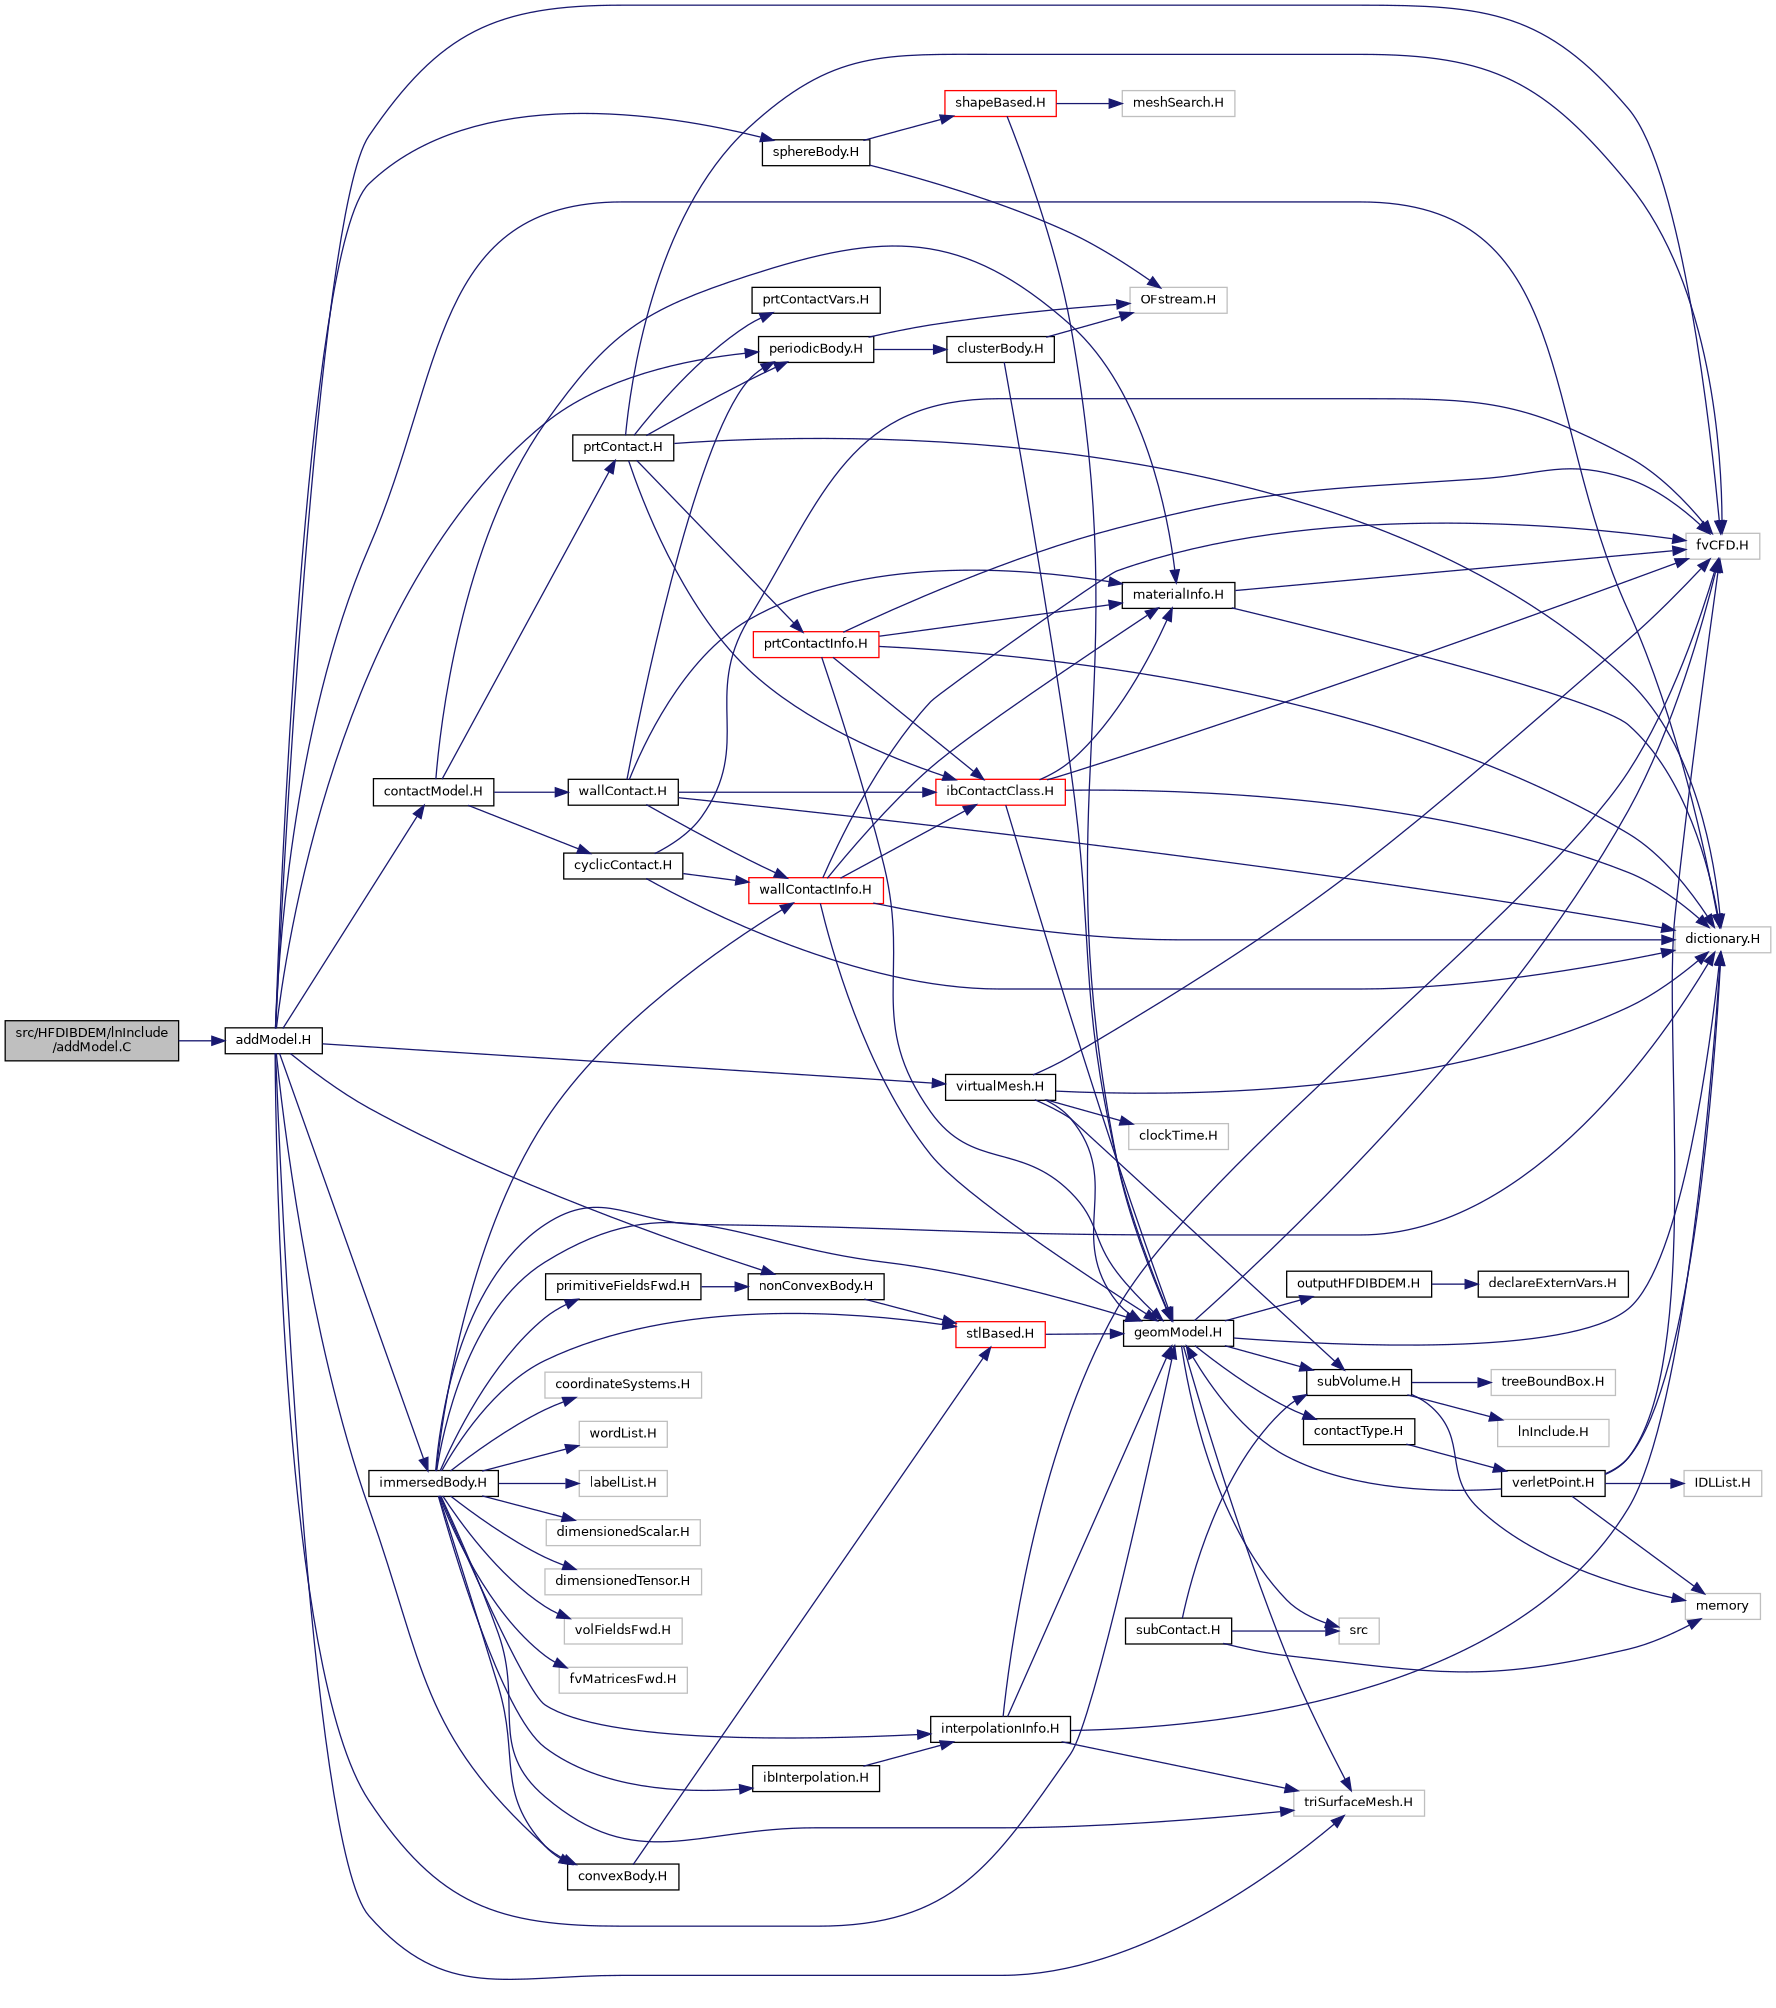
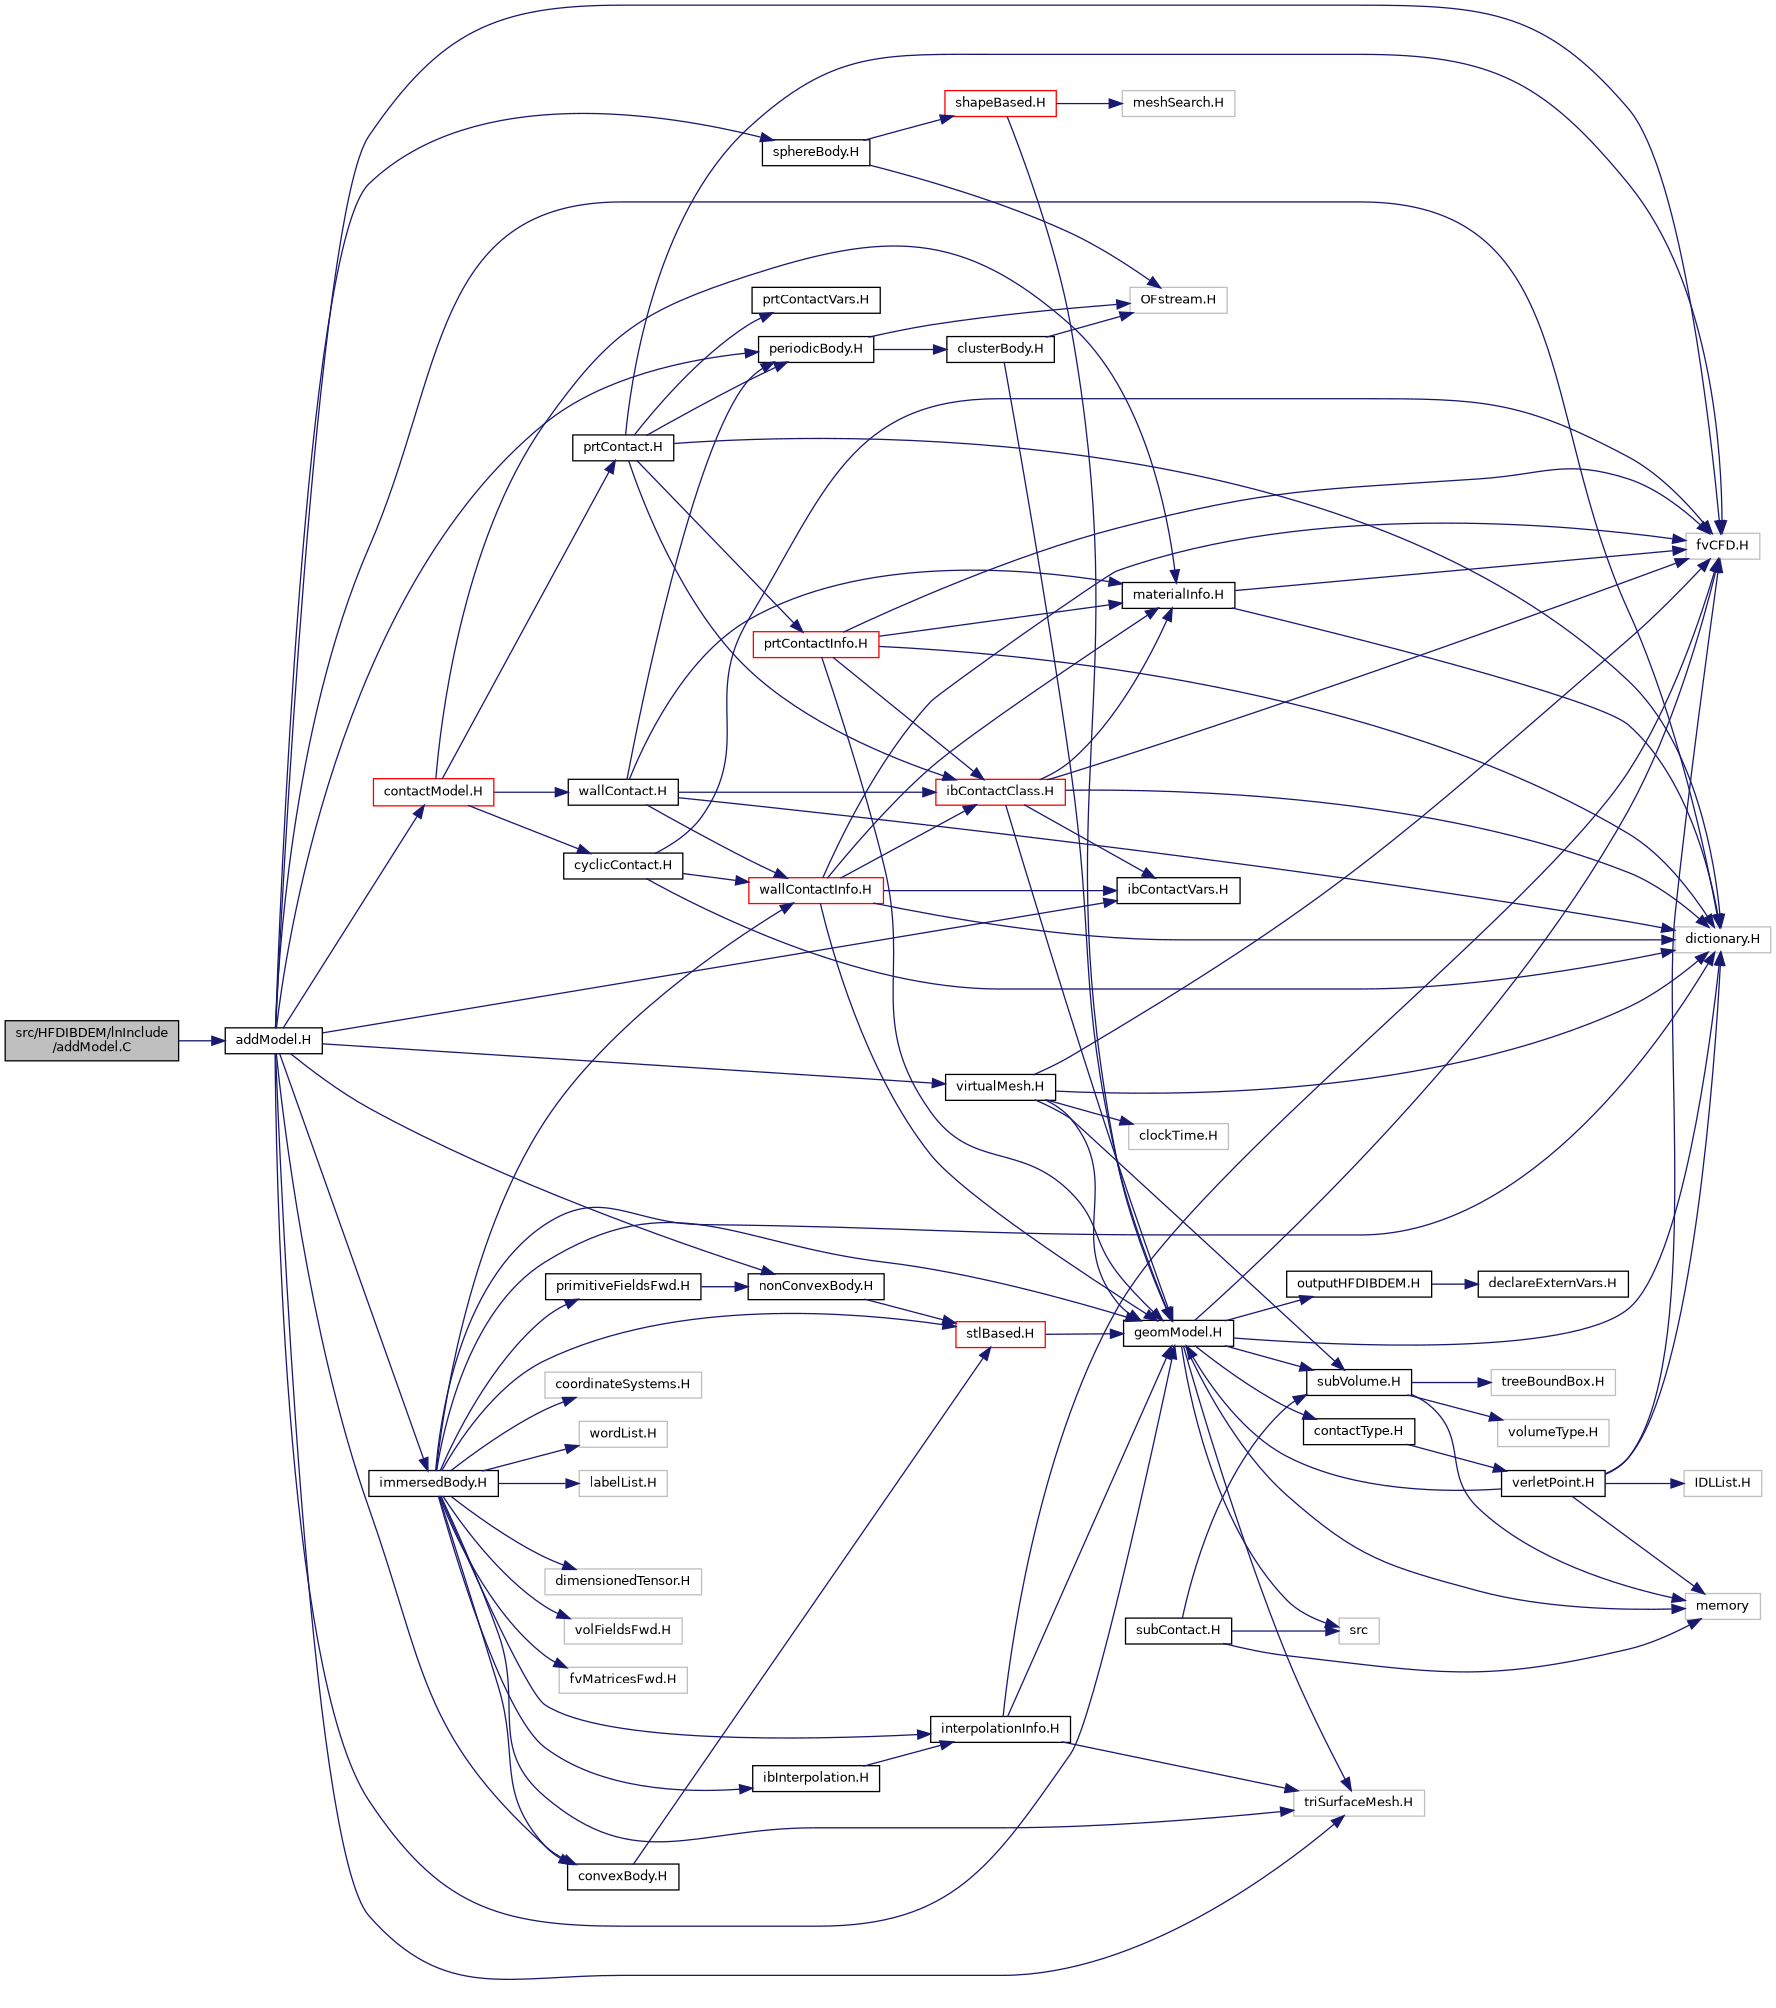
node "contactModel.H": color black -> red
node "ibContactVars.H": added
node "lnInclude.H": label "lnInclude.H" -> "volumeType.H"
node "dimensionedScalar.H": removed
edge "interpolationInfo.H" -> "dictionary.H": removed
edge "geomModel.H" -> "memory": added
